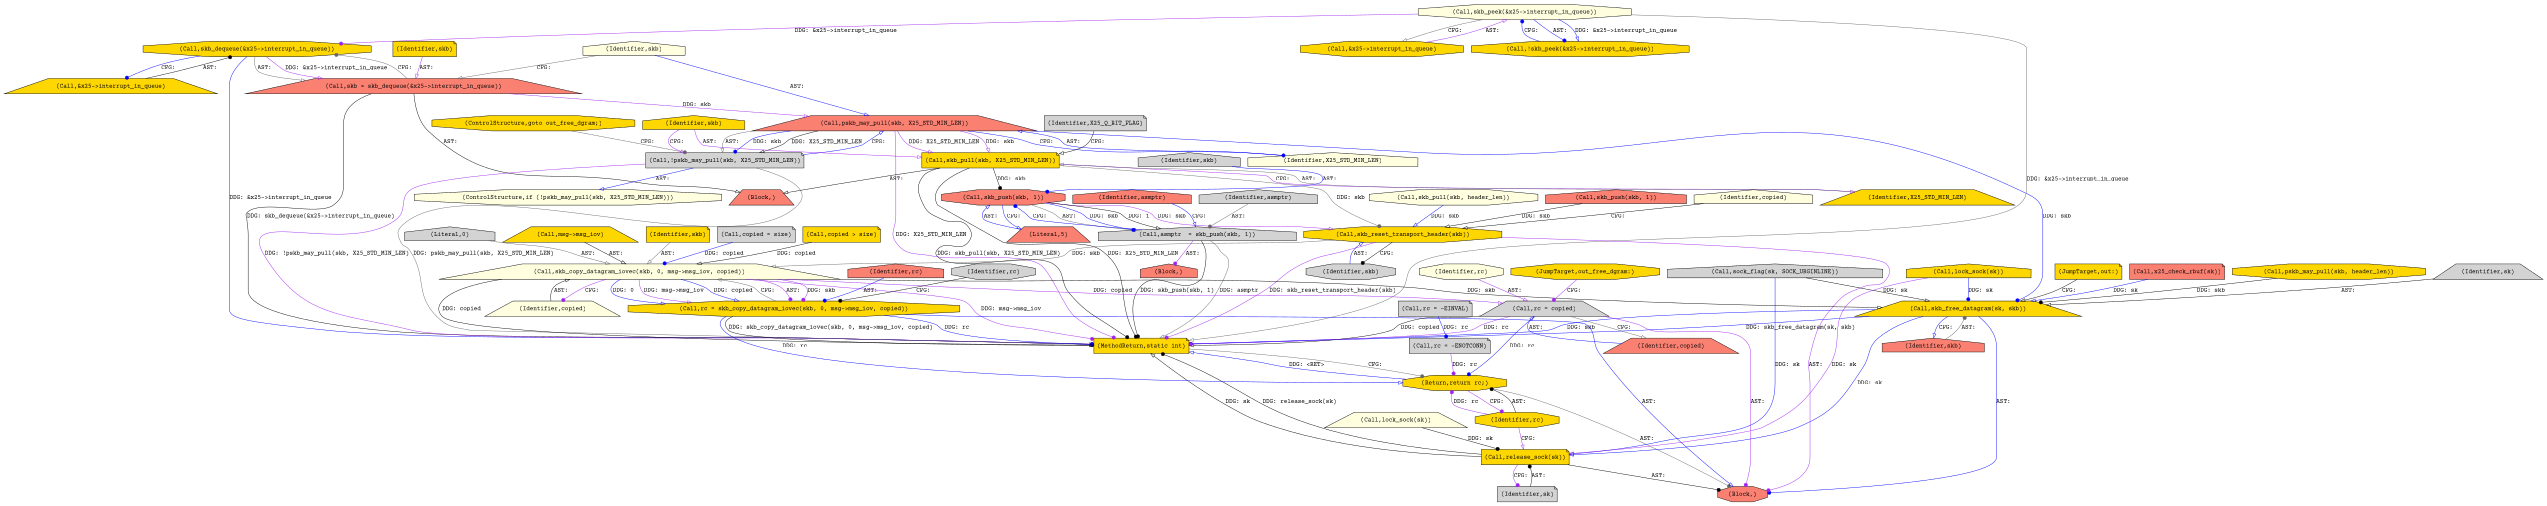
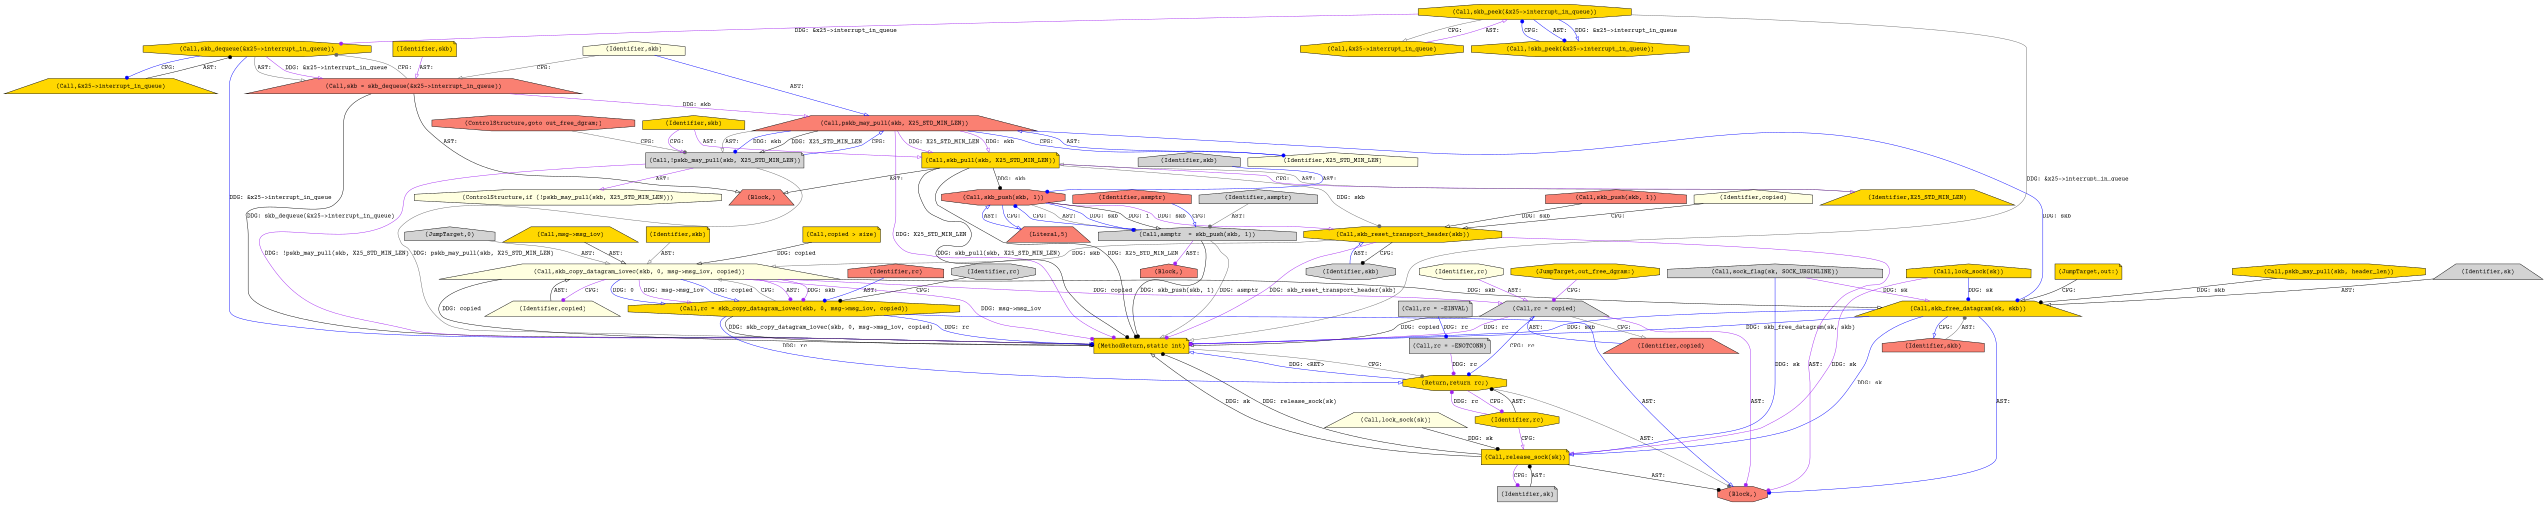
node "(Call,skb_peek(&x25->interrupt_in_queue))": fillcolor lightyellow -> gold
node "(ControlStructure,goto out_free_dgram;)": fillcolor gold -> salmon
node "(Identifier,X25_Q_BIT_FLAG)": removed
edge "(Call,!pskb_may_pull(skb, X25_STD_MIN_LEN))" -> "(ControlStructure,if (!pskb_may_pull(skb, X25_STD_MIN_LEN)))": color blue -> purple
node "(Call,skb_pull(skb, header_len))": removed
node "(Literal,0)": label "(Literal,0)" -> "(JumpTarget,0)"
node "(Call,copied = size)": removed
node "(Call,x25_check_rbuf(sk))": removed
edge "(Call,sock_flag(sk, SOCK_URGINLINE))" -> "(Call,skb_free_datagram(sk, skb))": color black -> purple
edge "(Call,rc = copied)" -> "(Return,return rc;)": label "DDG: rc" -> "CFG: rc"
